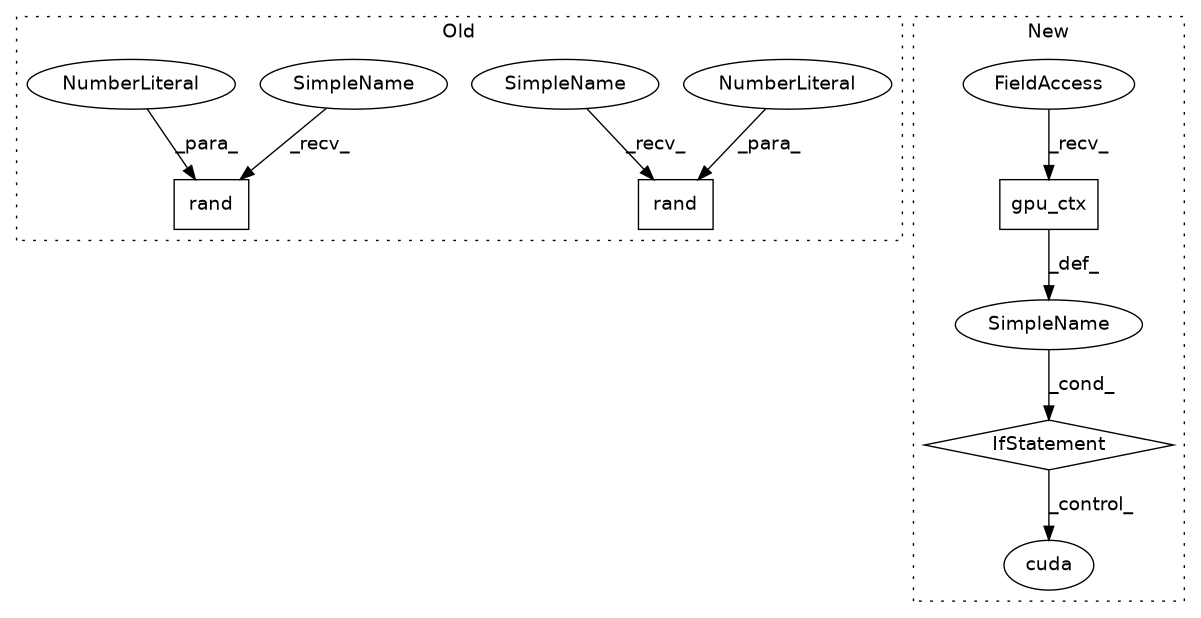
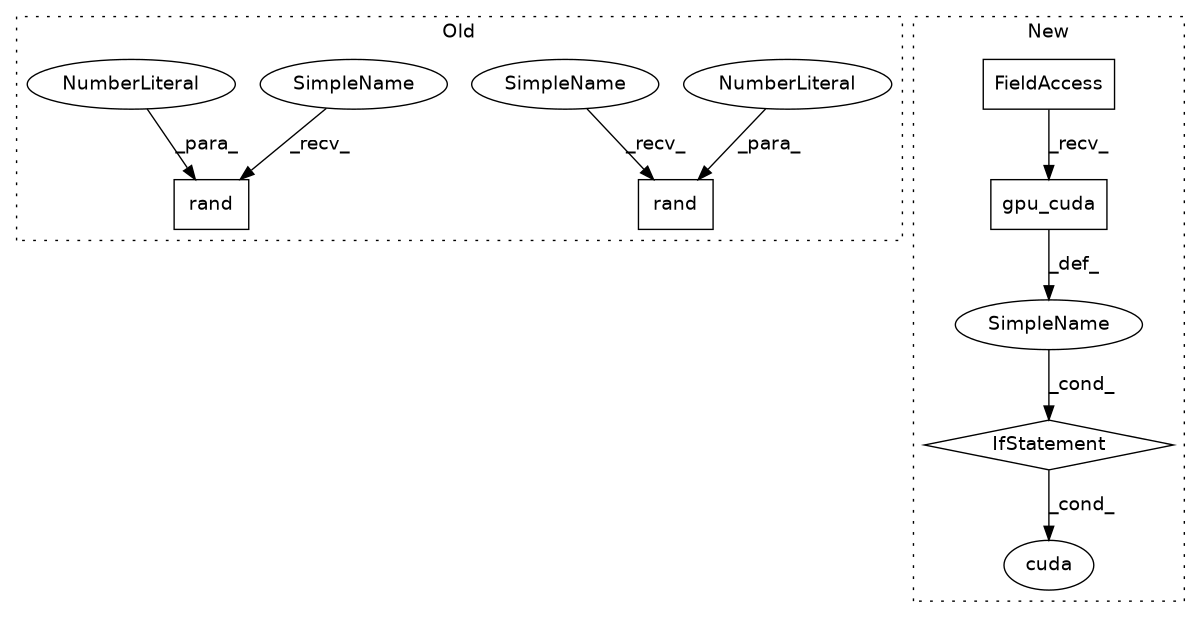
node "FieldAccess": shape ellipse -> box
node "gpu_ctx": label "gpu_ctx" -> "gpu_cuda"
edge "IfStatement" -> "cuda": label "_control_" -> "_cond_"
